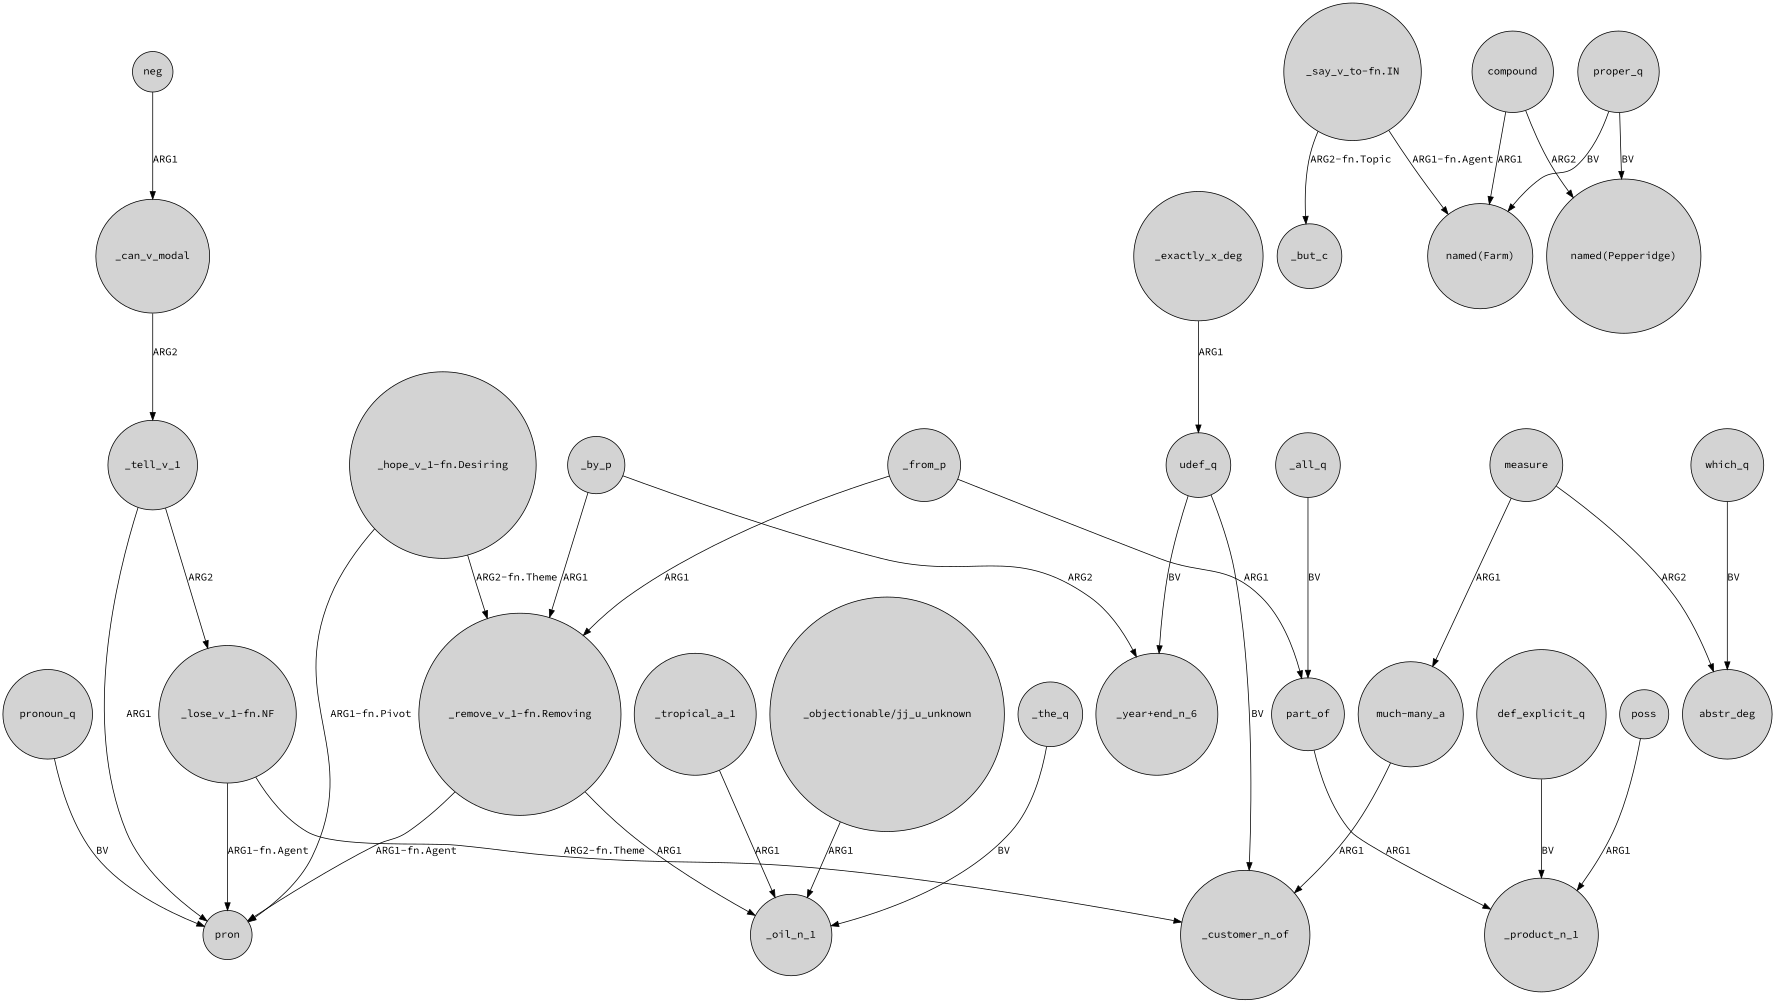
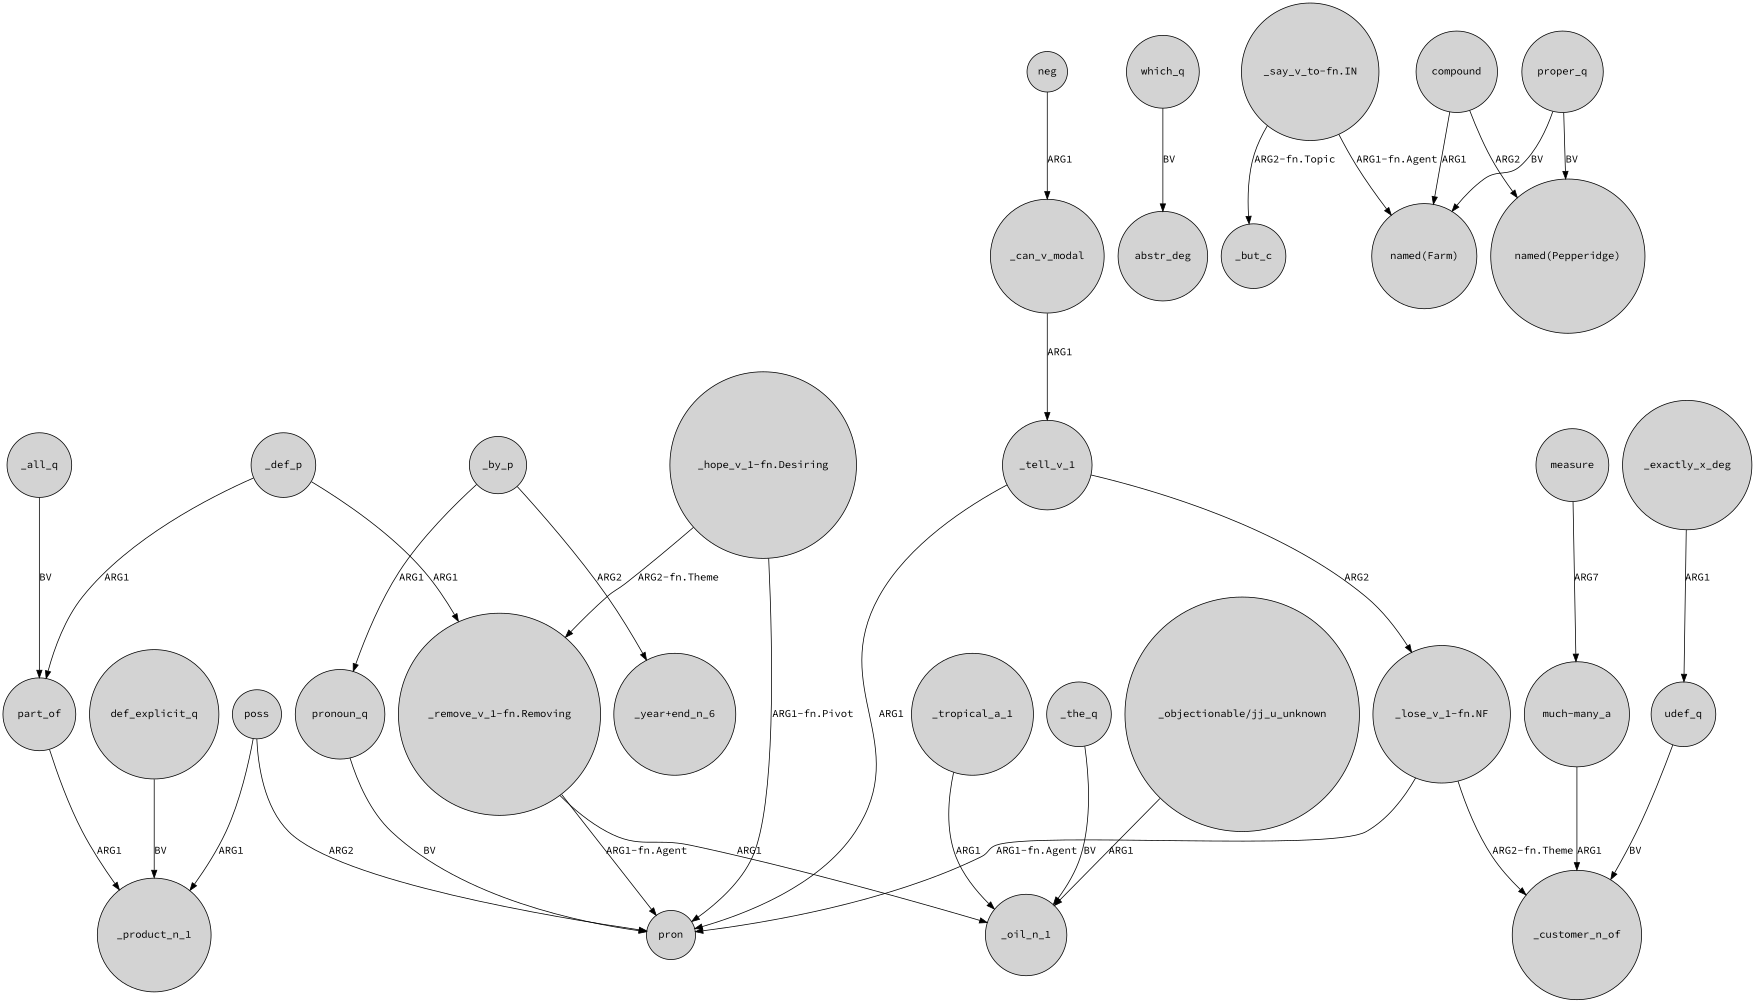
edge "_can_v_modal" -> "_tell_v_1": label "ARG2" -> "ARG1"
node "_from_p": label "_from_p" -> "_def_p"
edge "_by_p" -> "_remove_v_1-fn.Removing": now "_by_p" -> "pronoun_q"
edge "measure" -> "abstr_deg": removed, label "ARG2"
edge "udef_q" -> "_year+end_n_6": removed, label "BV"
edge "measure" -> "much-many_a": label "ARG1" -> "ARG7"
edge "poss" -> "pron": added, label "ARG2"
